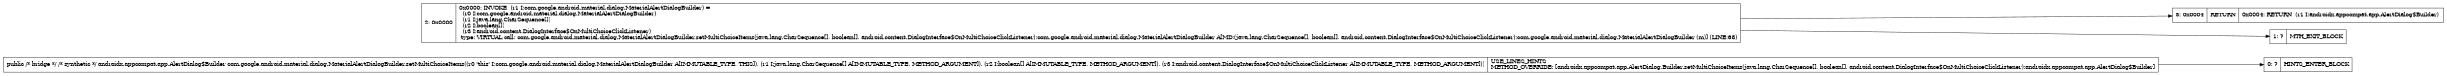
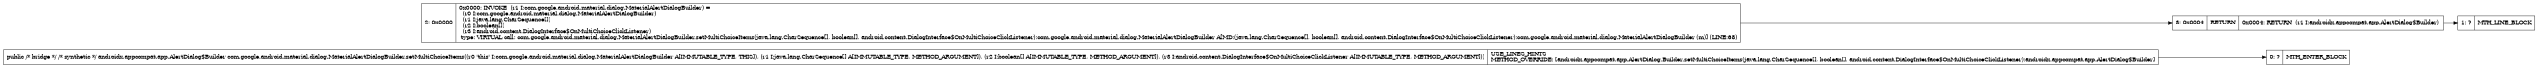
edge "2: 0x0000" -> "1: ?": now "3: 0x0004" -> "1: ?"
node "1: ?": text "MTH_EXIT_BLOCK" -> "MTH_LINE_BLOCK"
node "0: ?": text "HINTS_ENTER_BLOCK" -> "MTH_ENTER_BLOCK"
